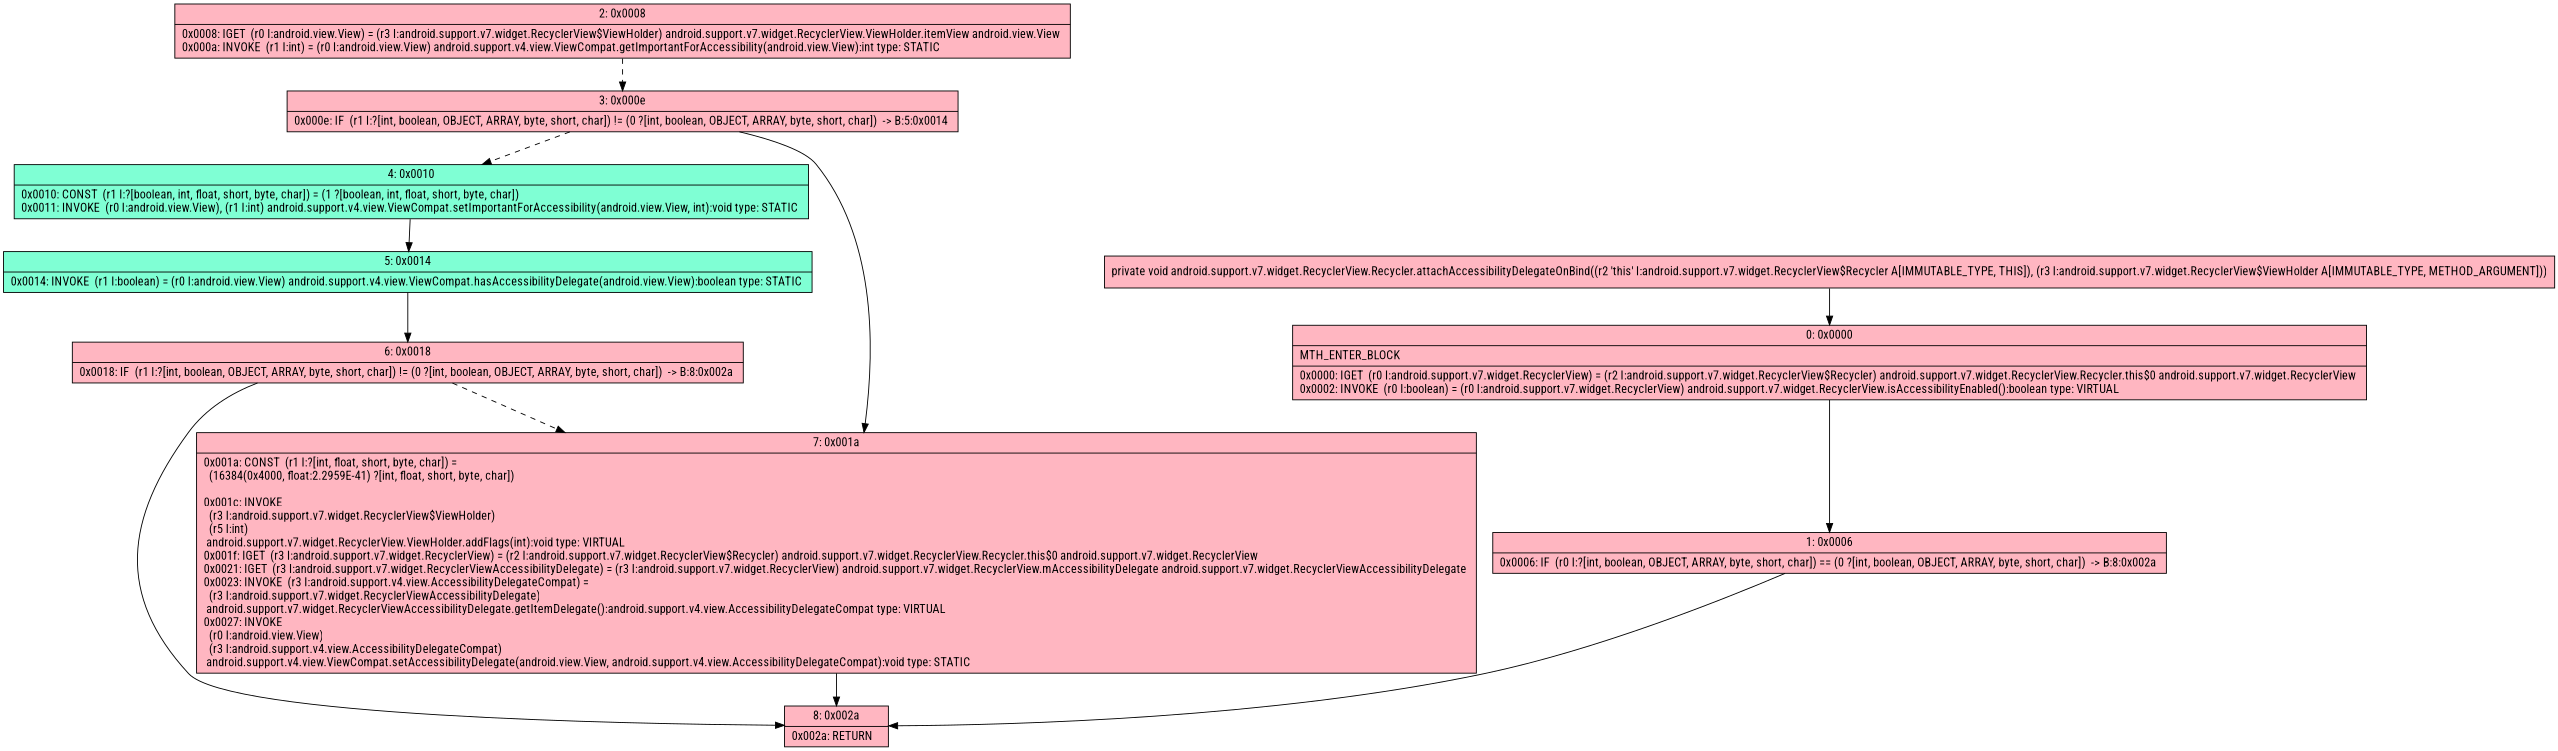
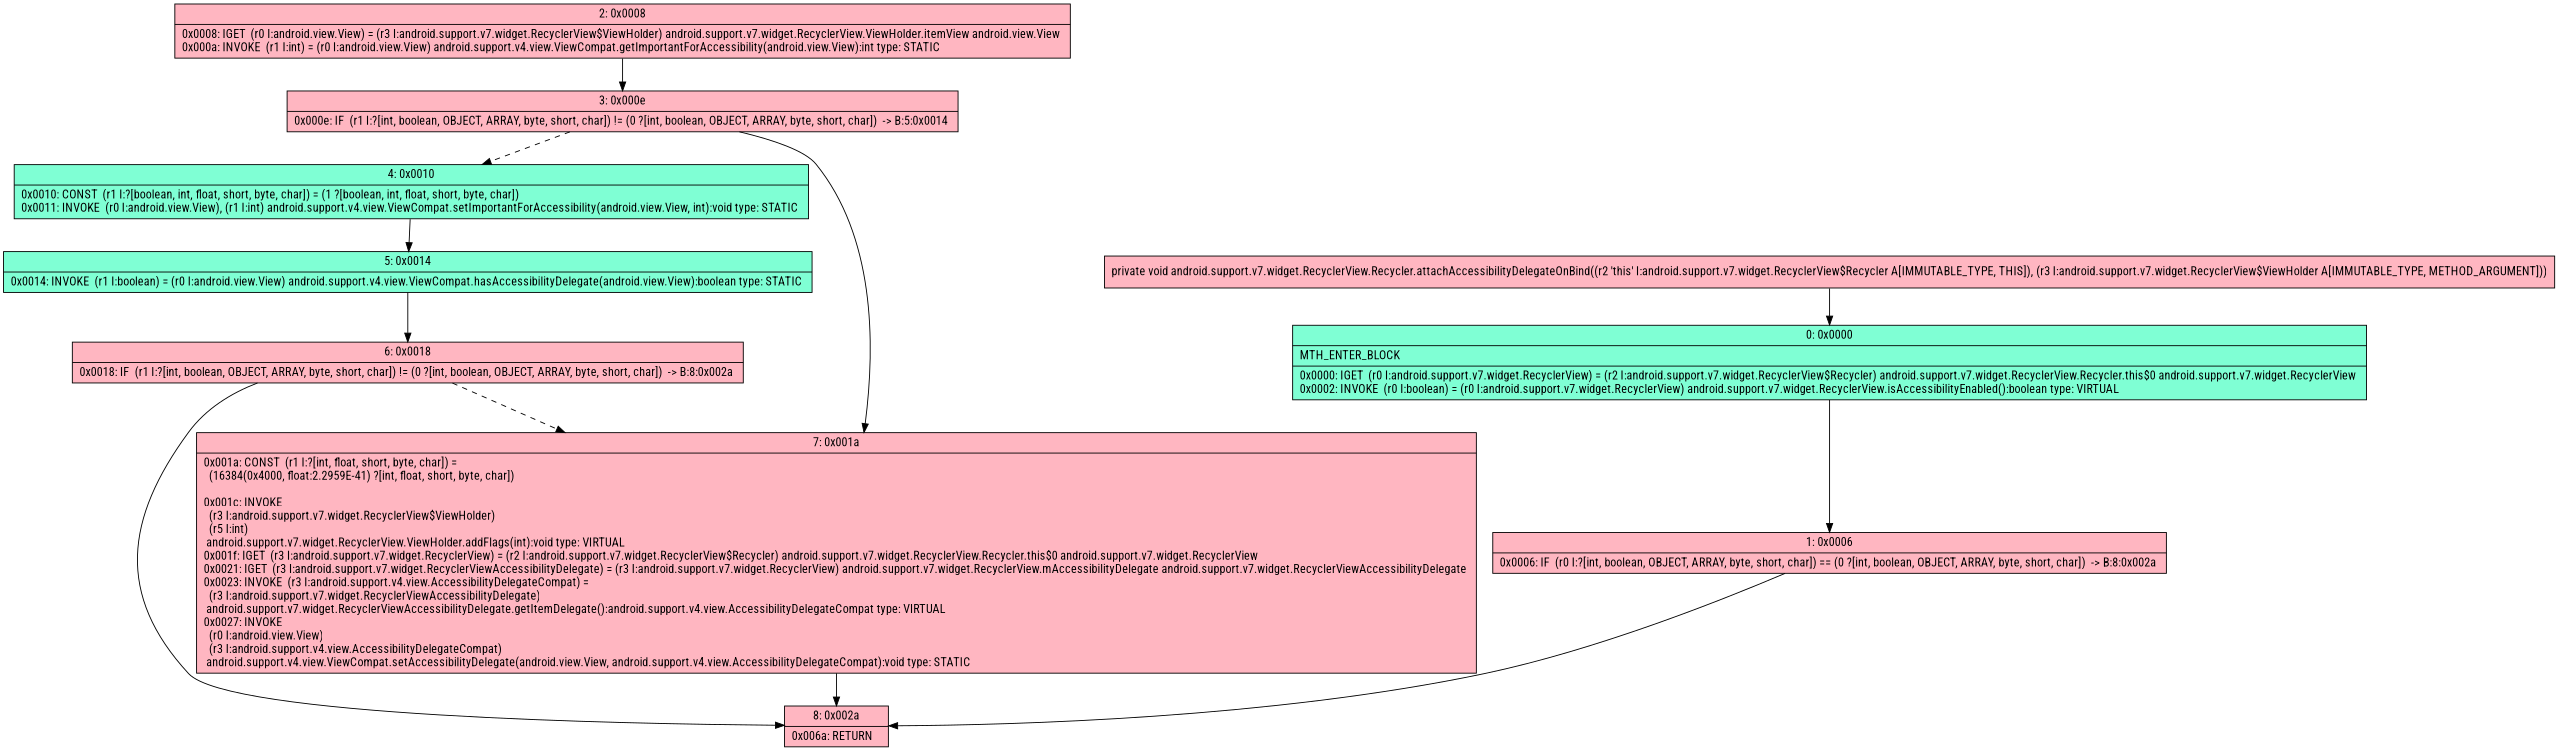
edge "2: 0x0008" -> "3: 0x000e": style dashed -> solid
node "0: 0x0000": fillcolor lightpink -> aquamarine
node "8: 0x002a": text "0x002a: RETURN" -> "0x006a: RETURN"
